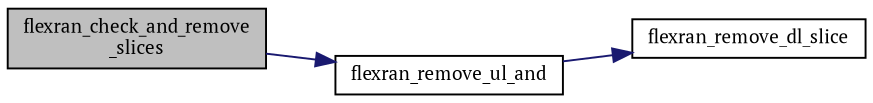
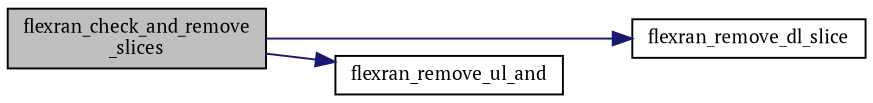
edge "flexran_remove_ul_and" -> "flexran_remove_dl_slice": now "flexran_check_and_remove _slices" -> "flexran_remove_dl_slice"
